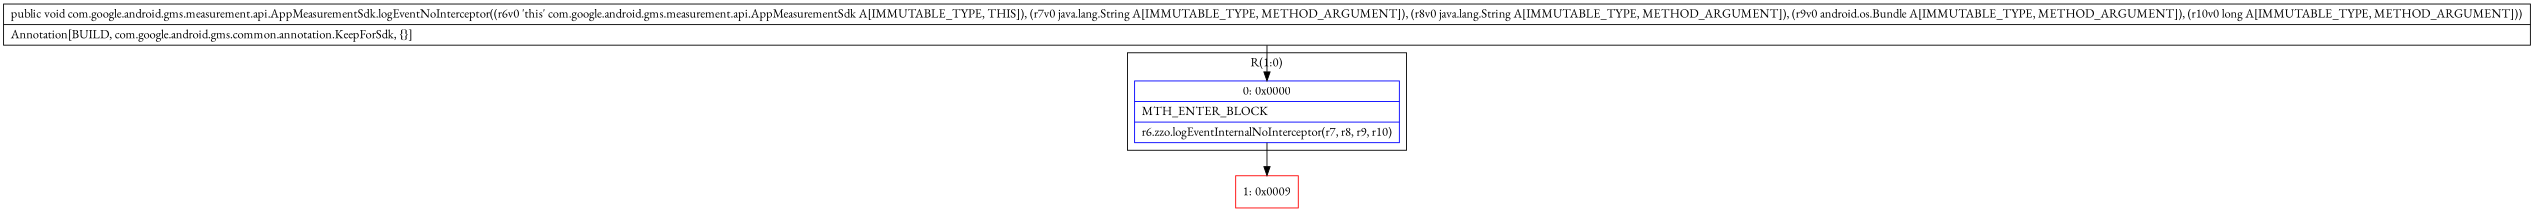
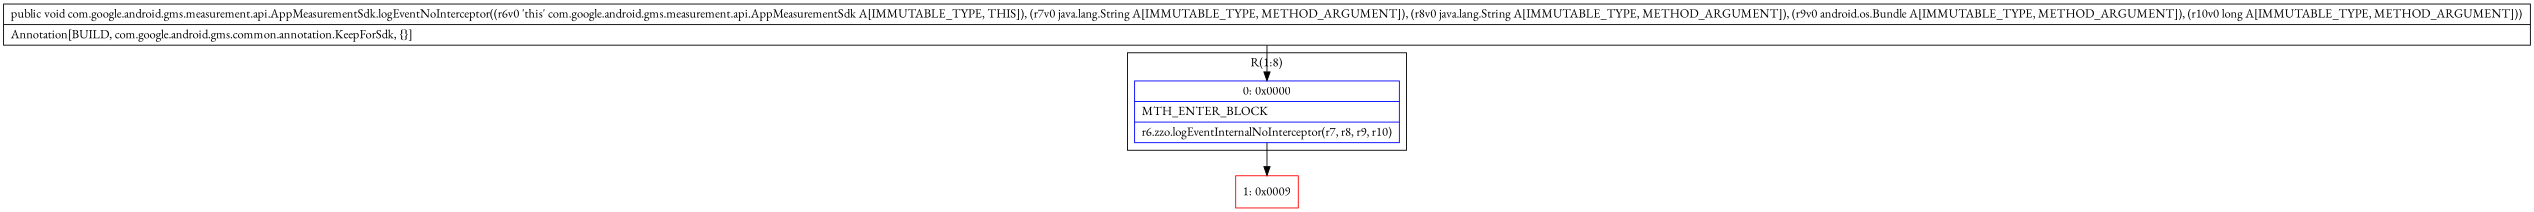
cluster "R(1:0)": label "R(1:0)" -> "R(1:8)"
